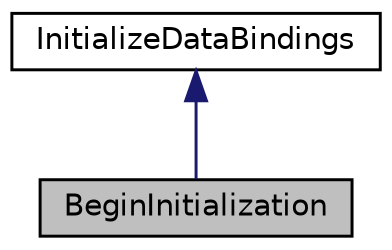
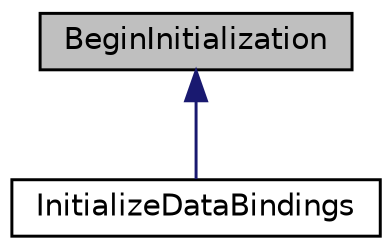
edge "BeginInitialization" -> "InitializeDataBindings": reversed
